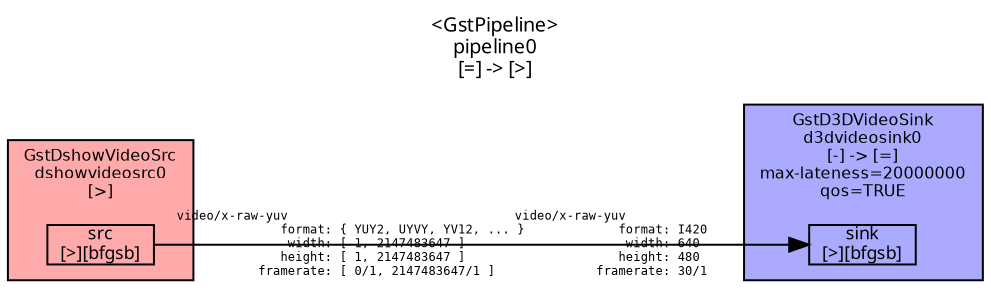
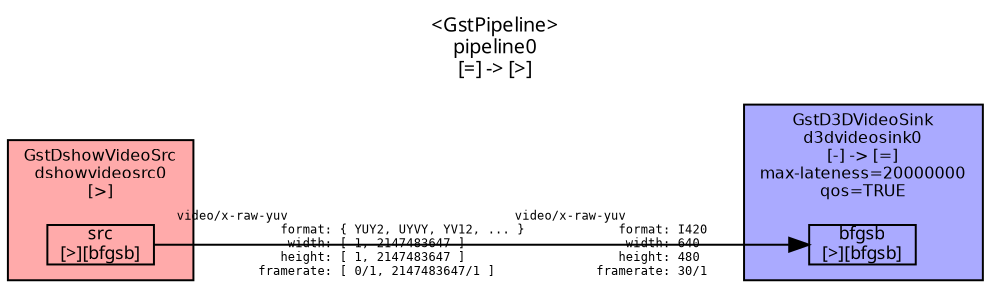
node "sink [>][bfgsb]": label "sink [>][bfgsb]" -> "bfgsb [>][bfgsb]"
